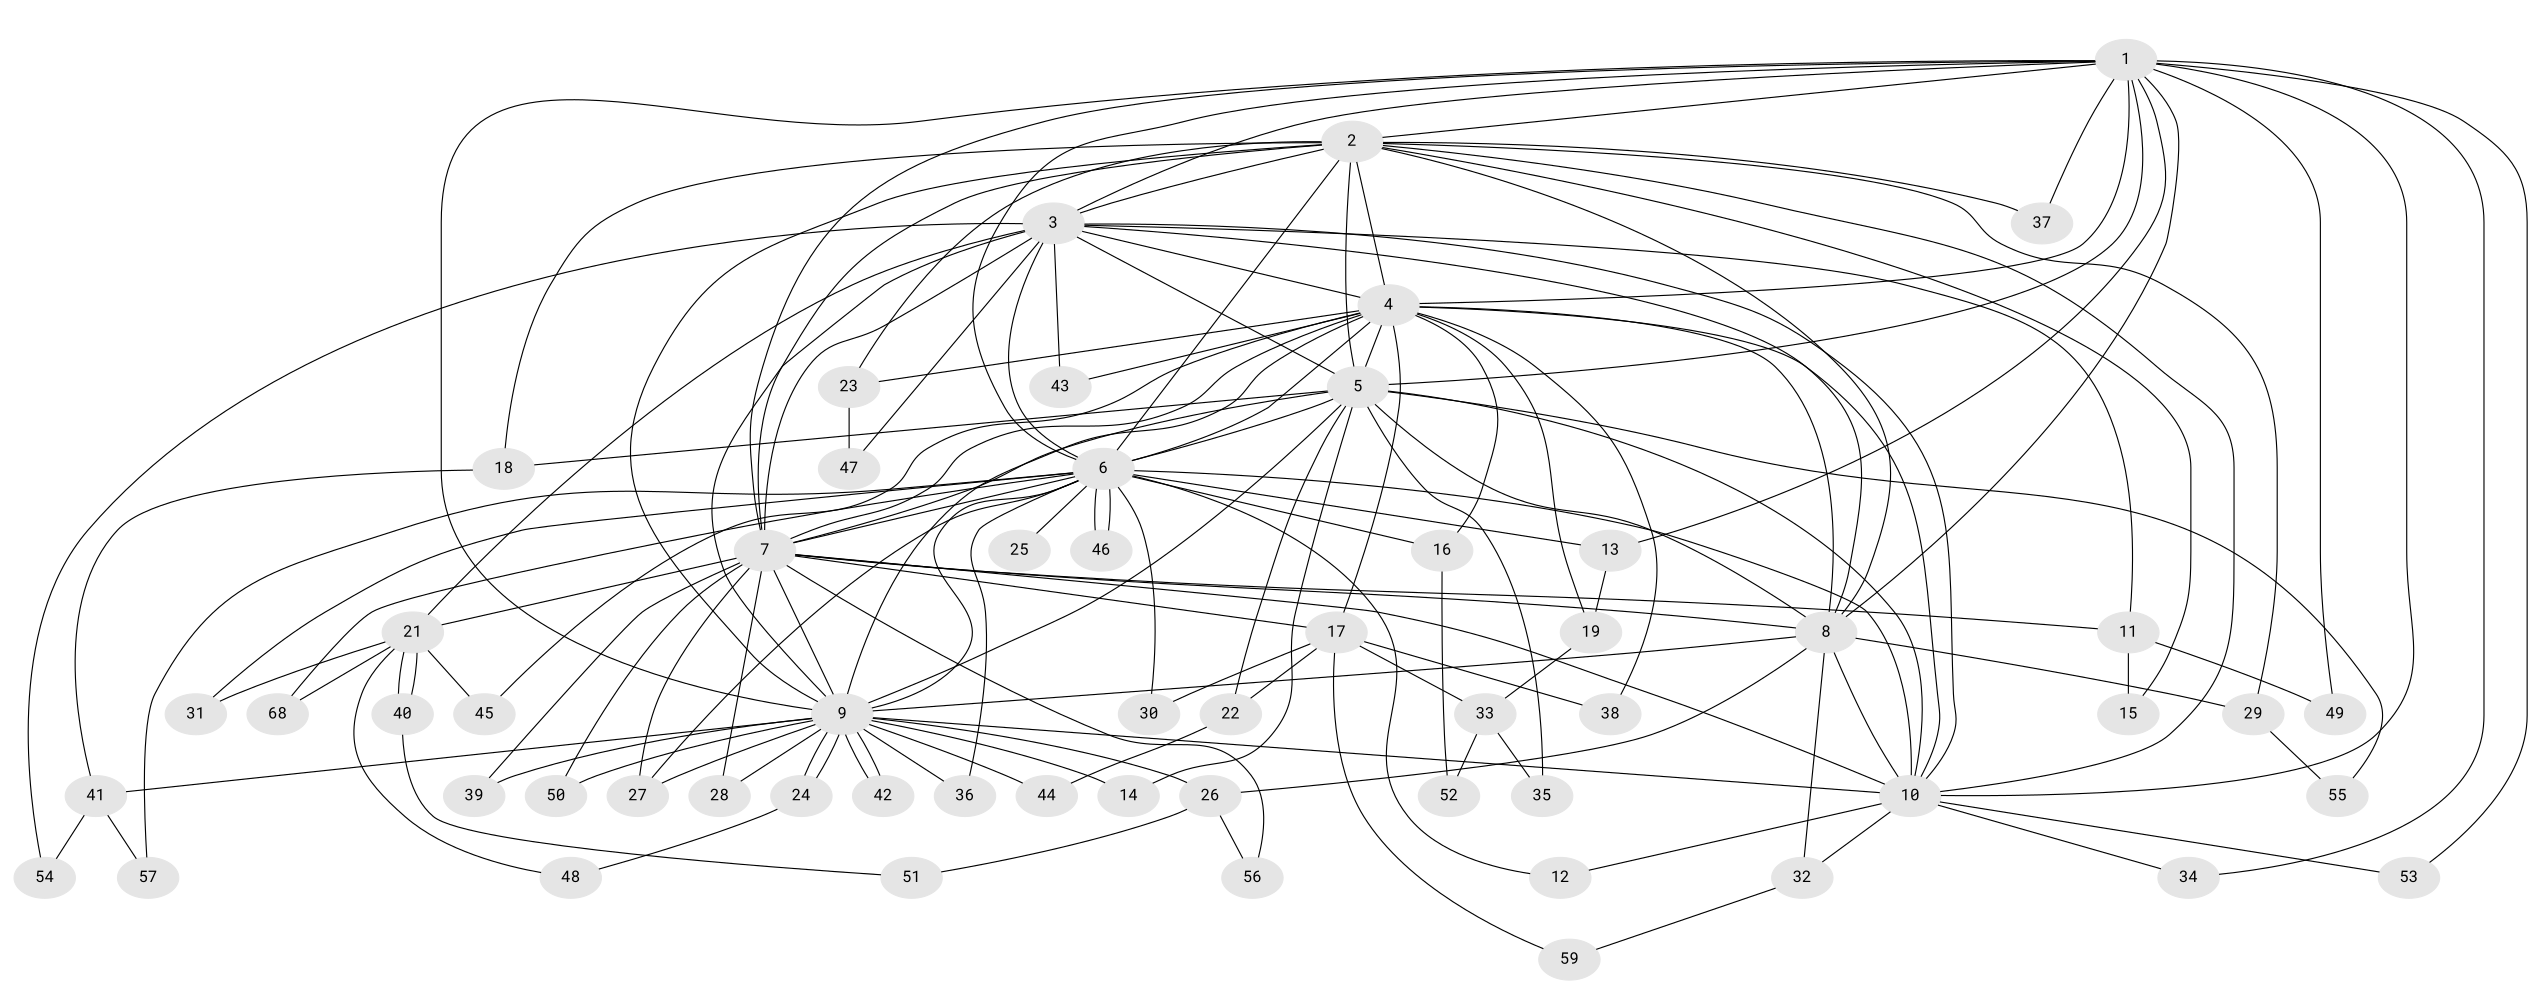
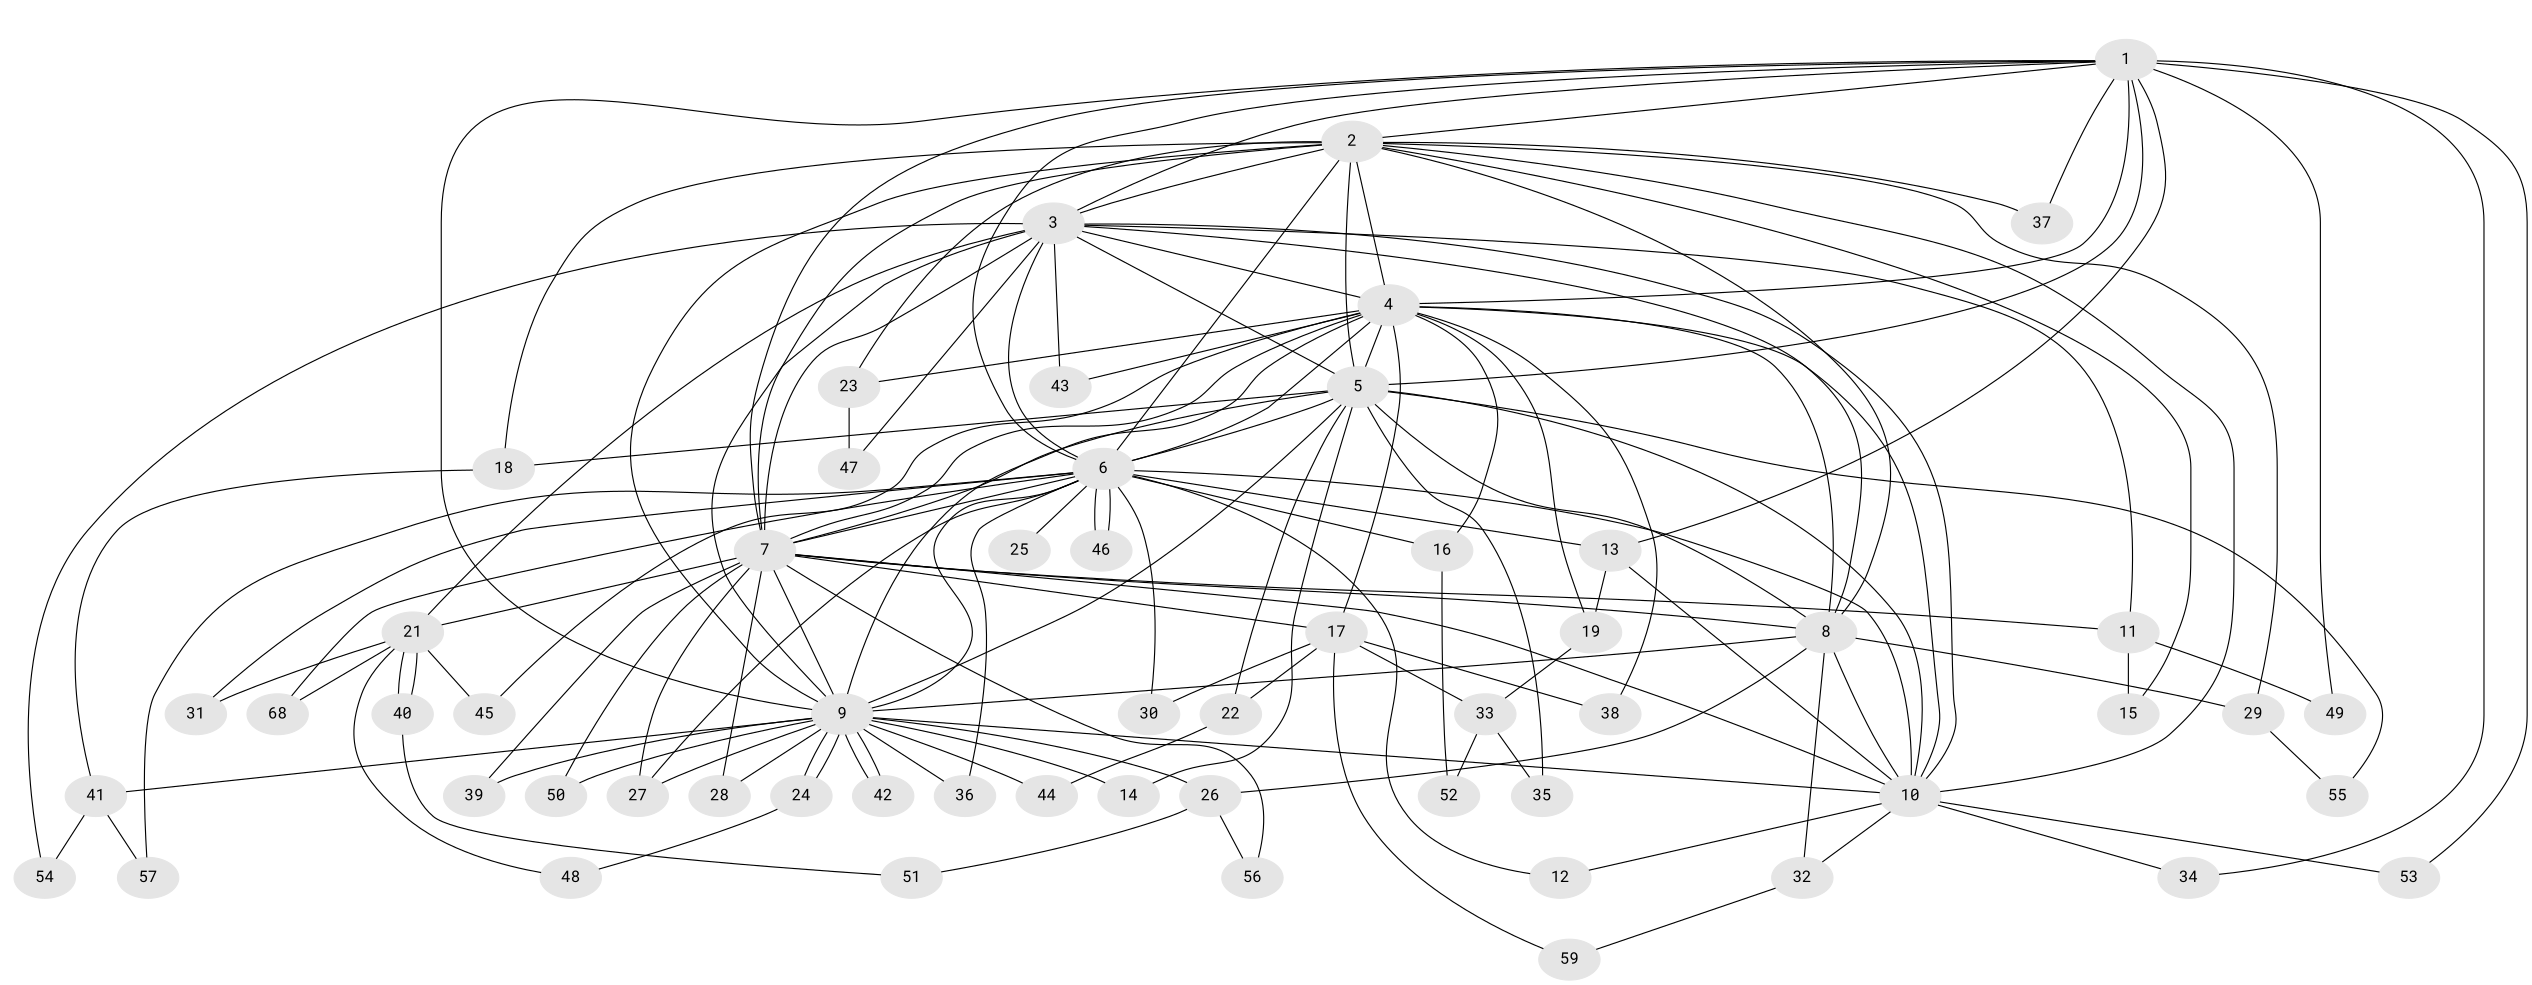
edge "1" -- "8": removed
edge "1" -- "10": now "13" -- "10"
